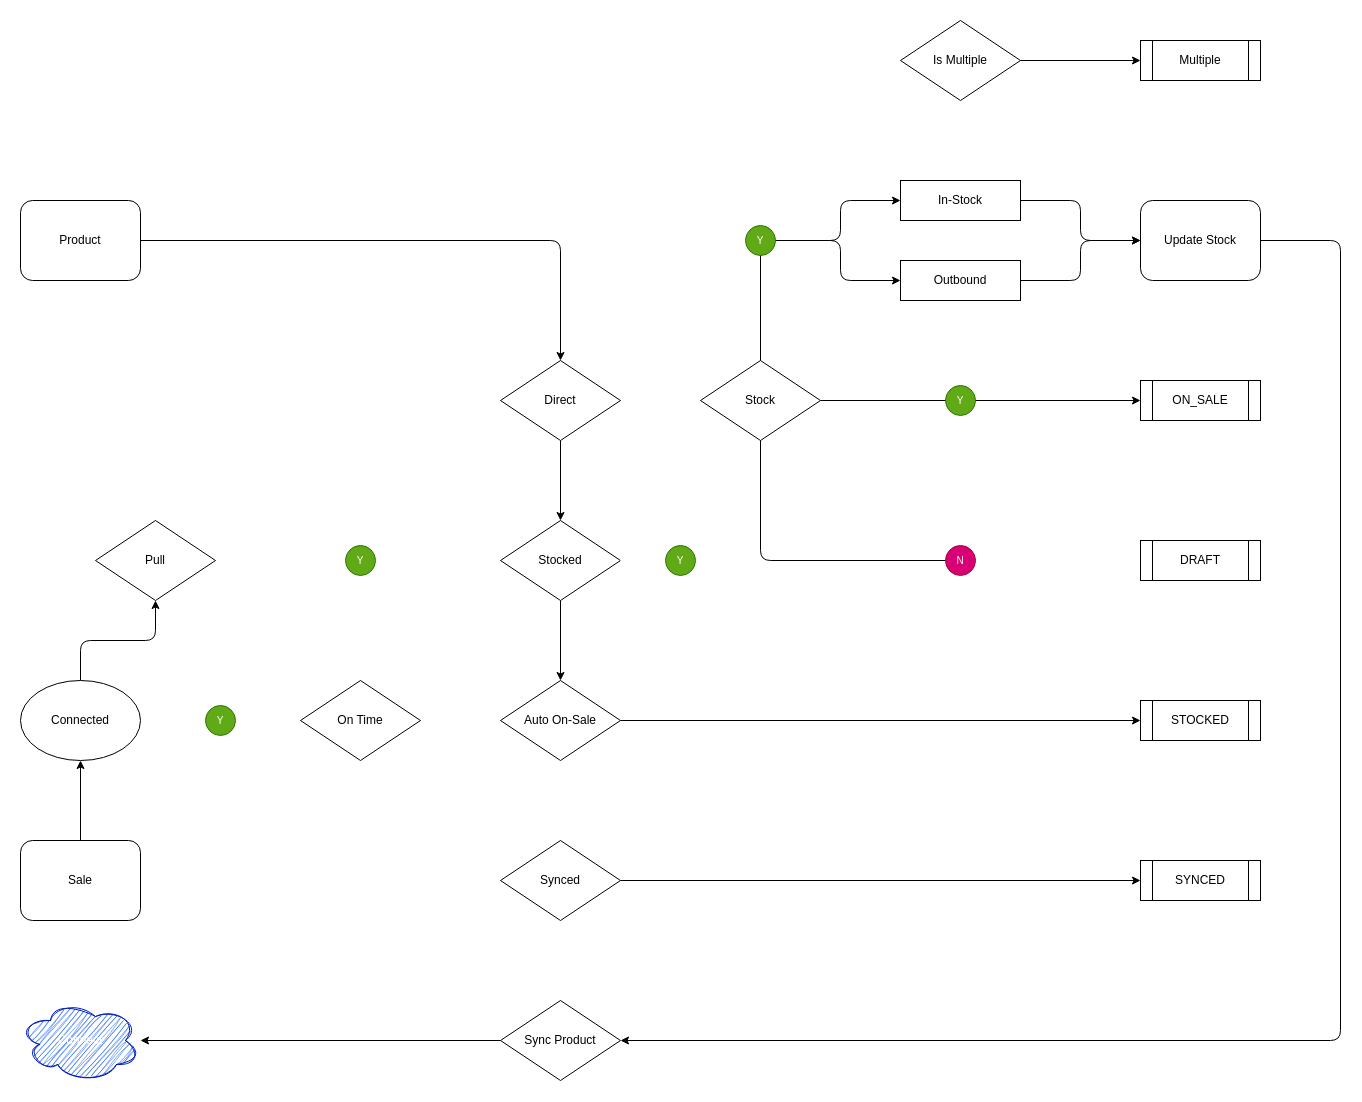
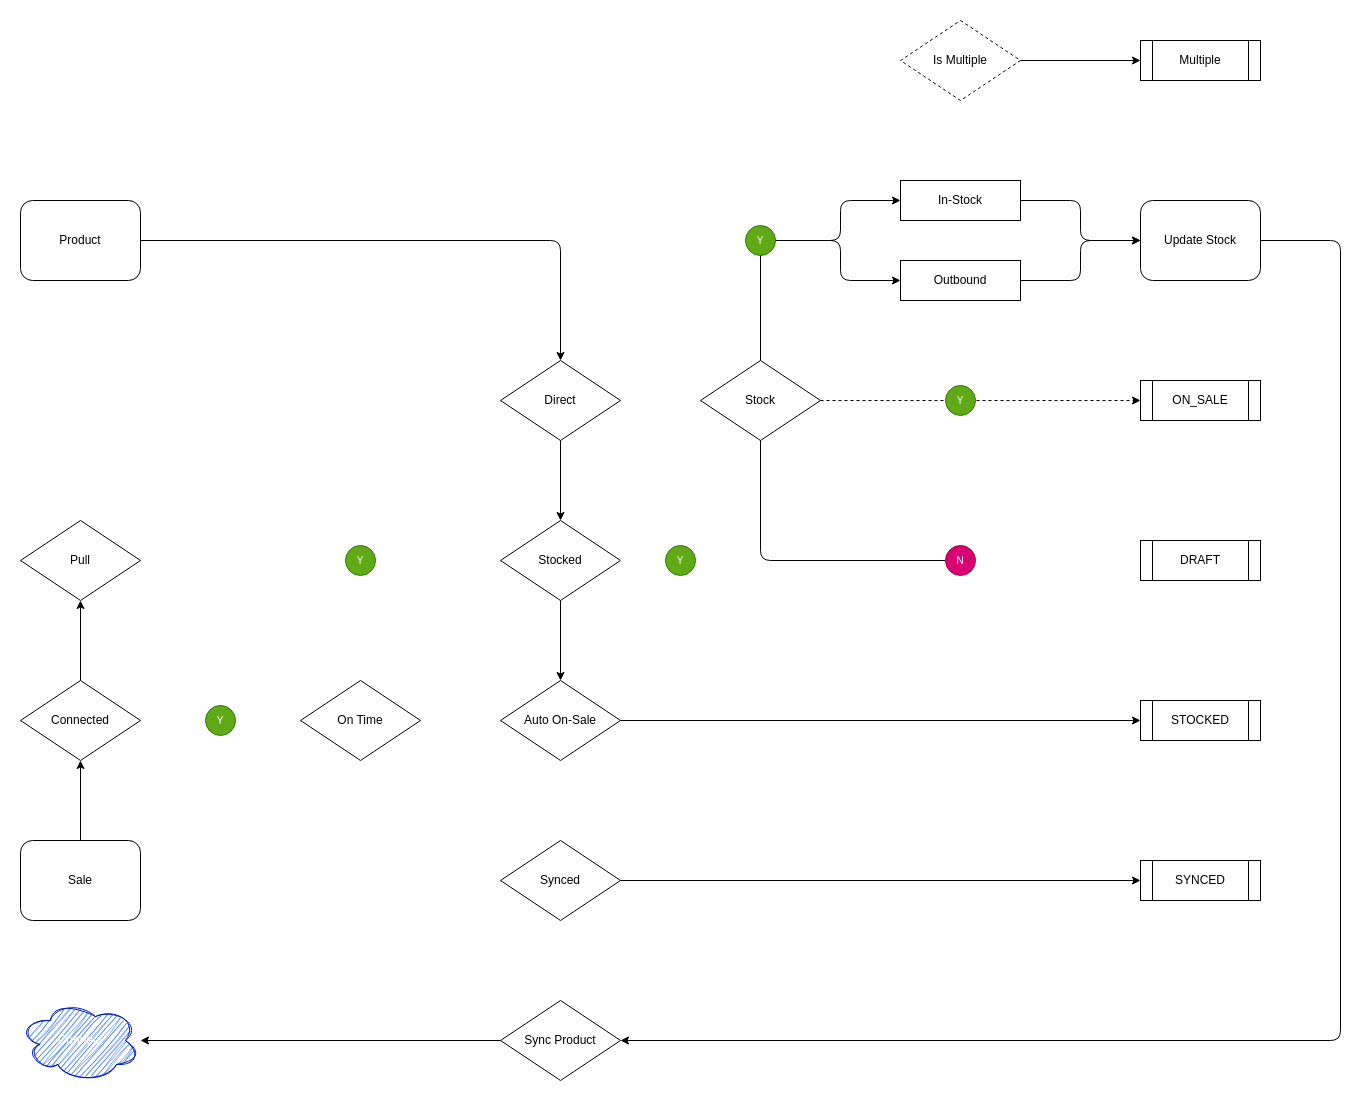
node "Is Multiple": style solid -> dashed
edge "Stock" -> "ON_SALE": style solid -> dashed
node "Pull": moved (156, 561) -> (81, 561)
node "Connected": shape ellipse -> diamond
